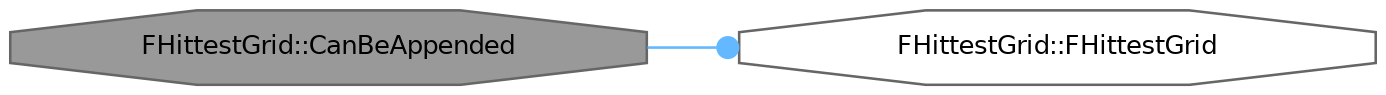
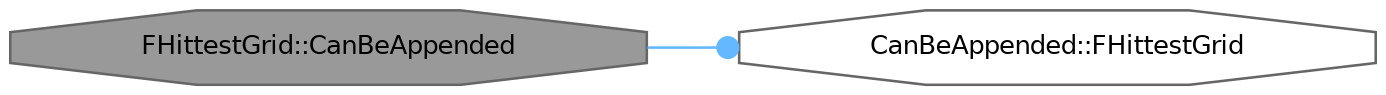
node "FHittestGrid::FHittestGrid": label "FHittestGrid::FHittestGrid" -> "CanBeAppended::FHittestGrid"
